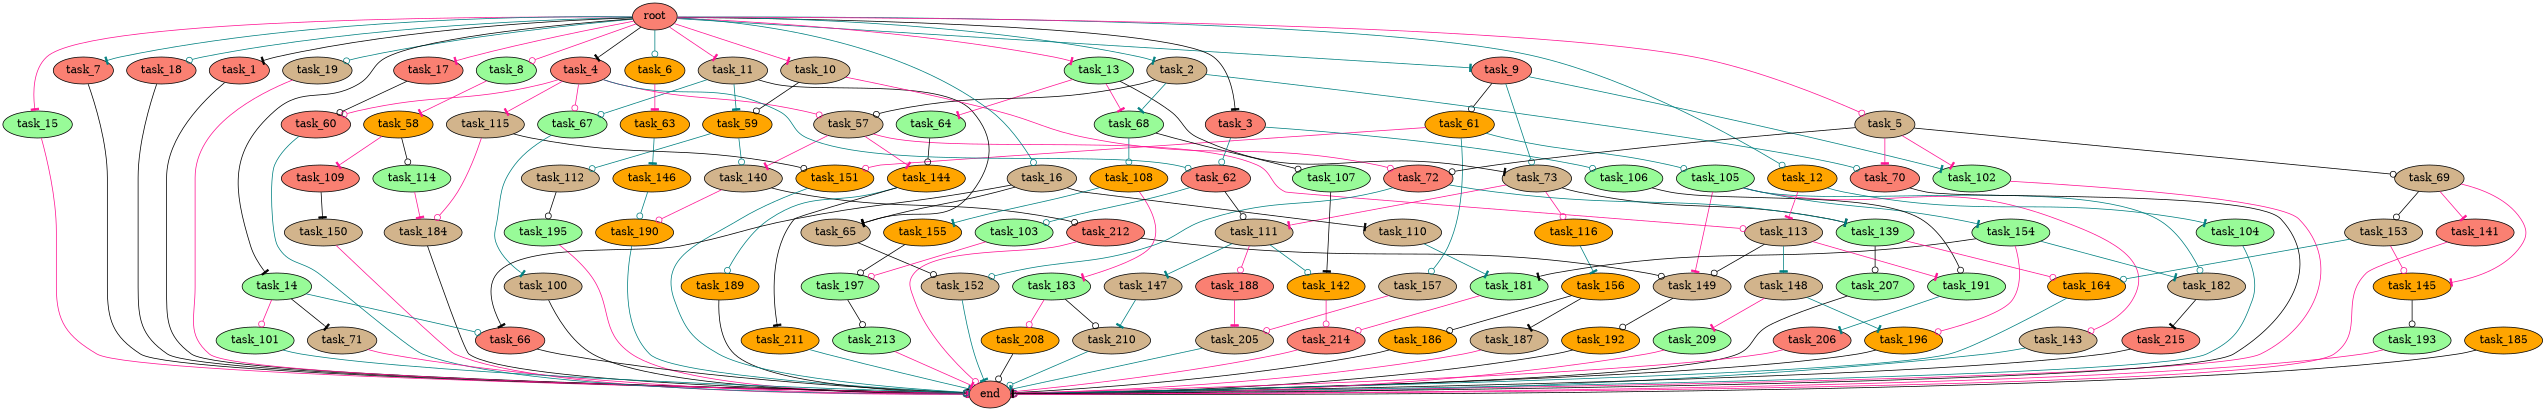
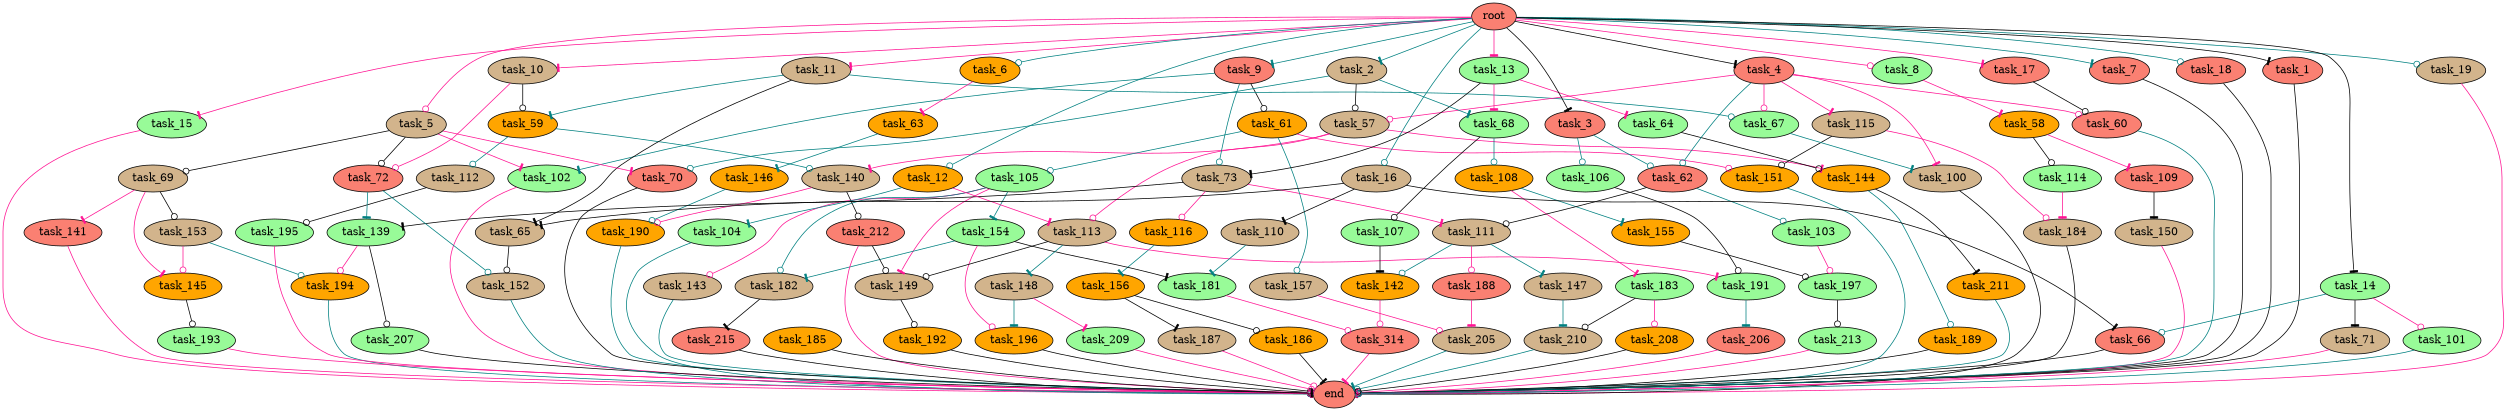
edge "task_4" -> "task_100": added
node "task_164": label "task_164" -> "task_194"
node "task_214": label "task_214" -> "task_314"
